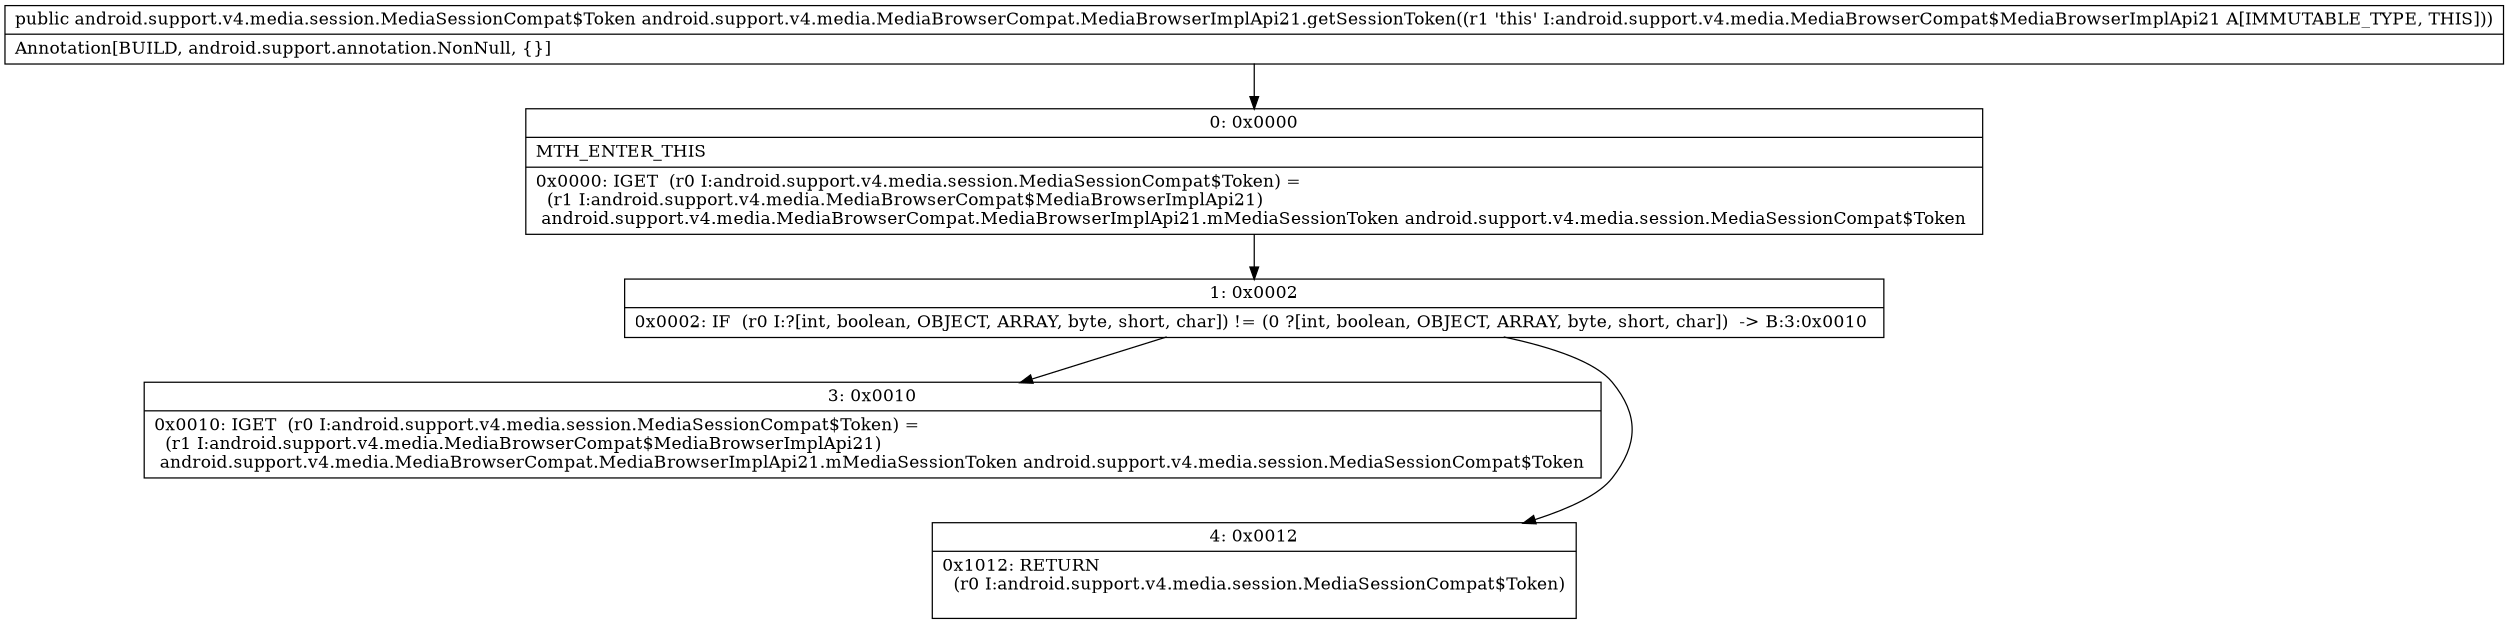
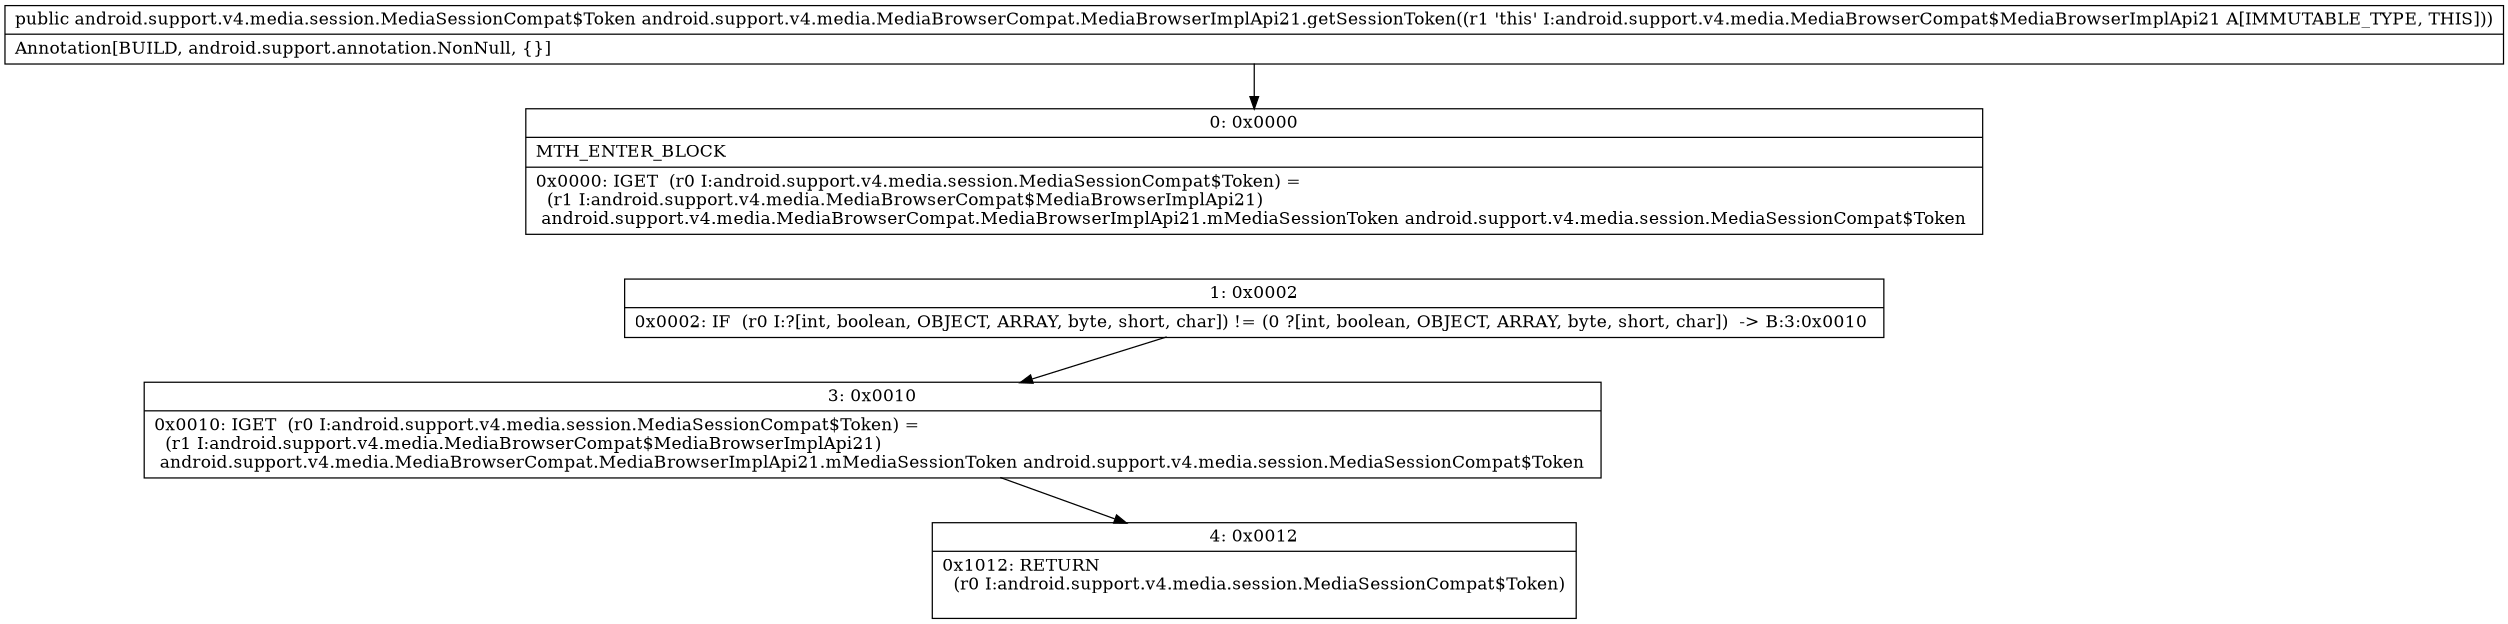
node "0: 0x0000": text "MTH_ENTER_THIS" -> "MTH_ENTER_BLOCK"
edge "0: 0x0000" -> "1: 0x0002": removed
edge "1: 0x0002" -> "4: 0x0012": now "3: 0x0010" -> "4: 0x0012"
